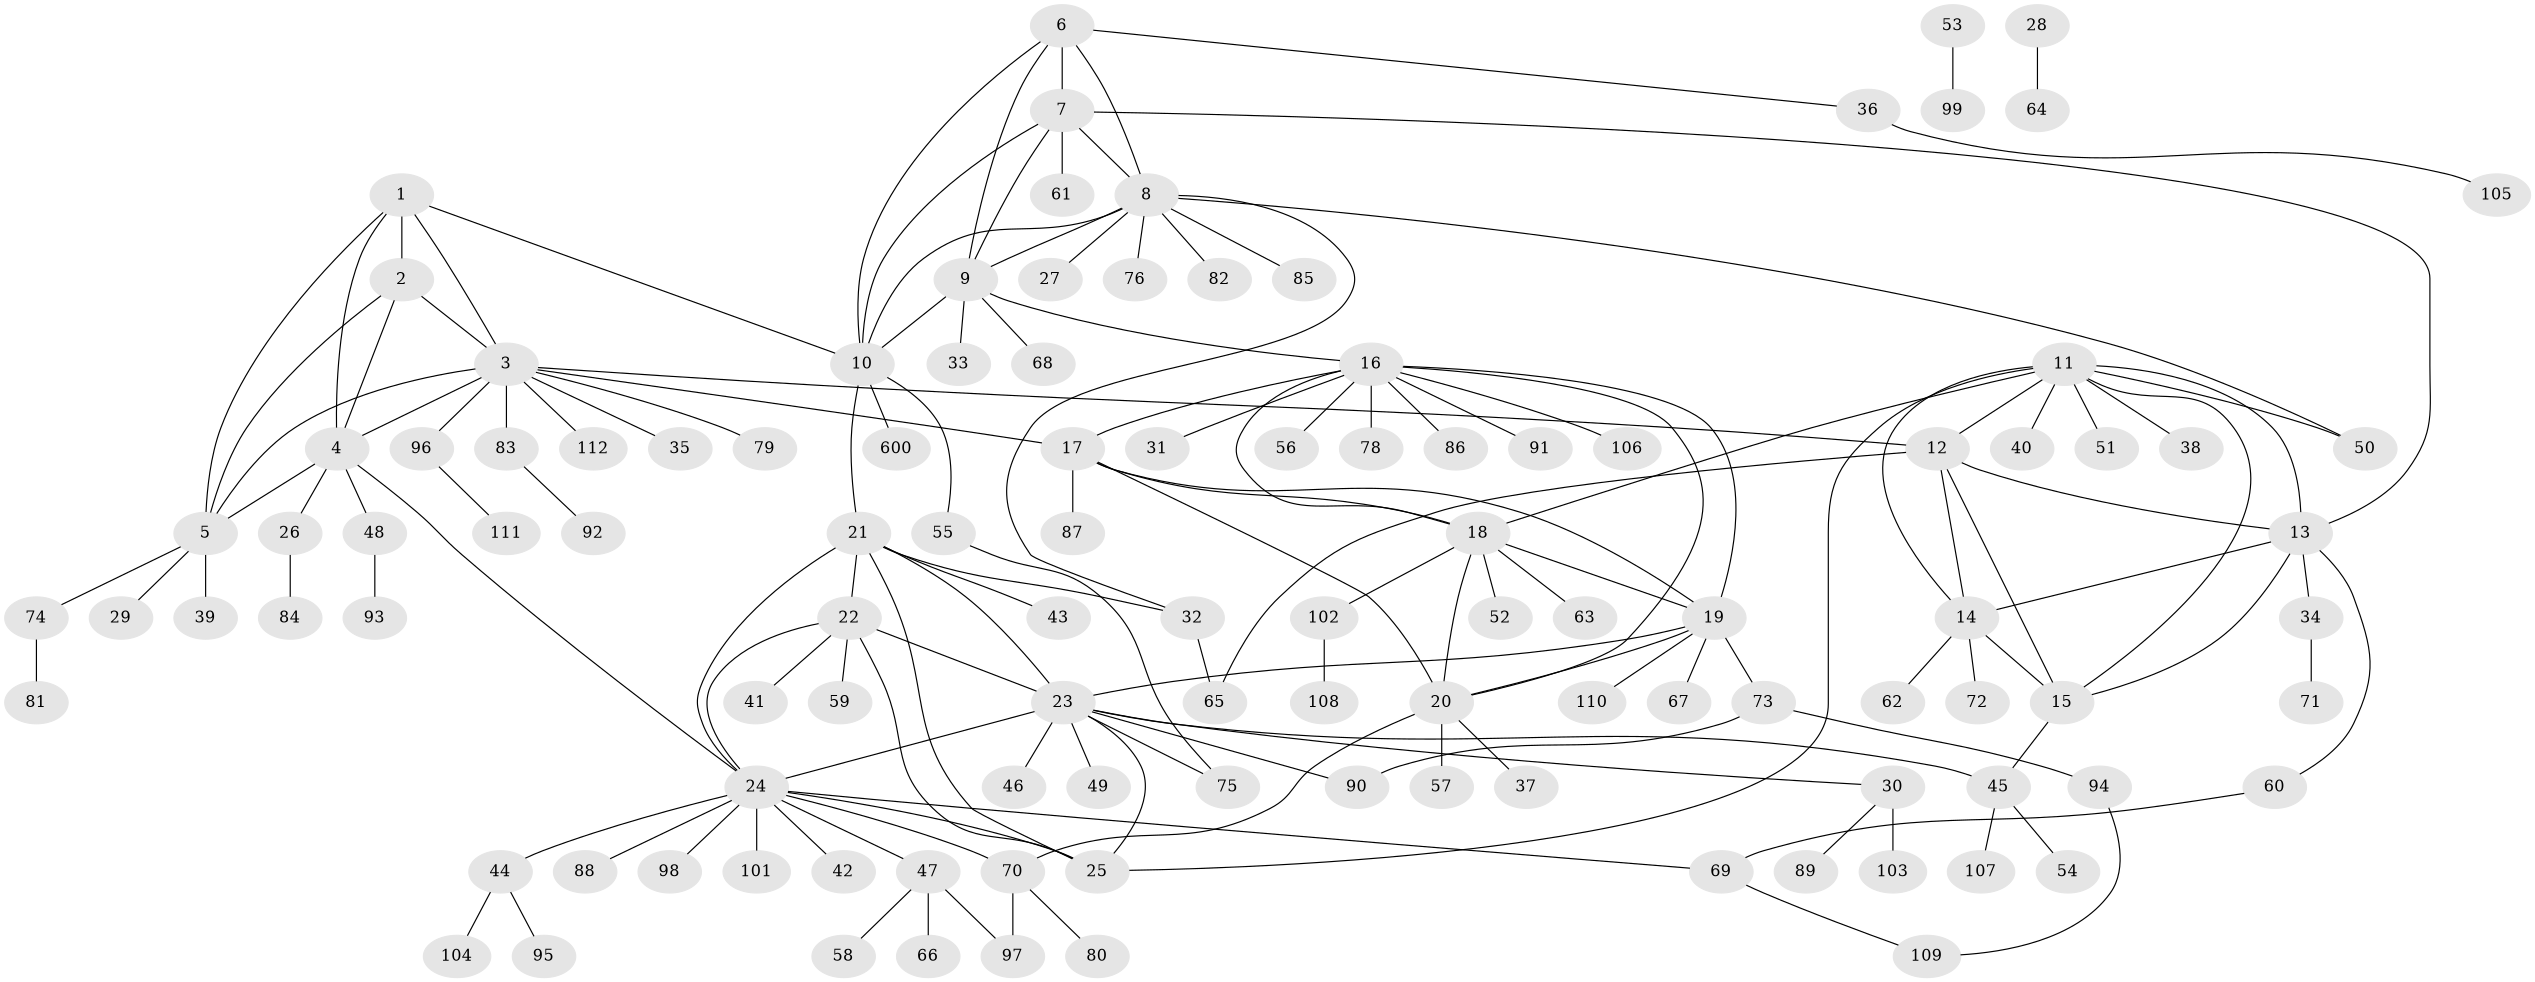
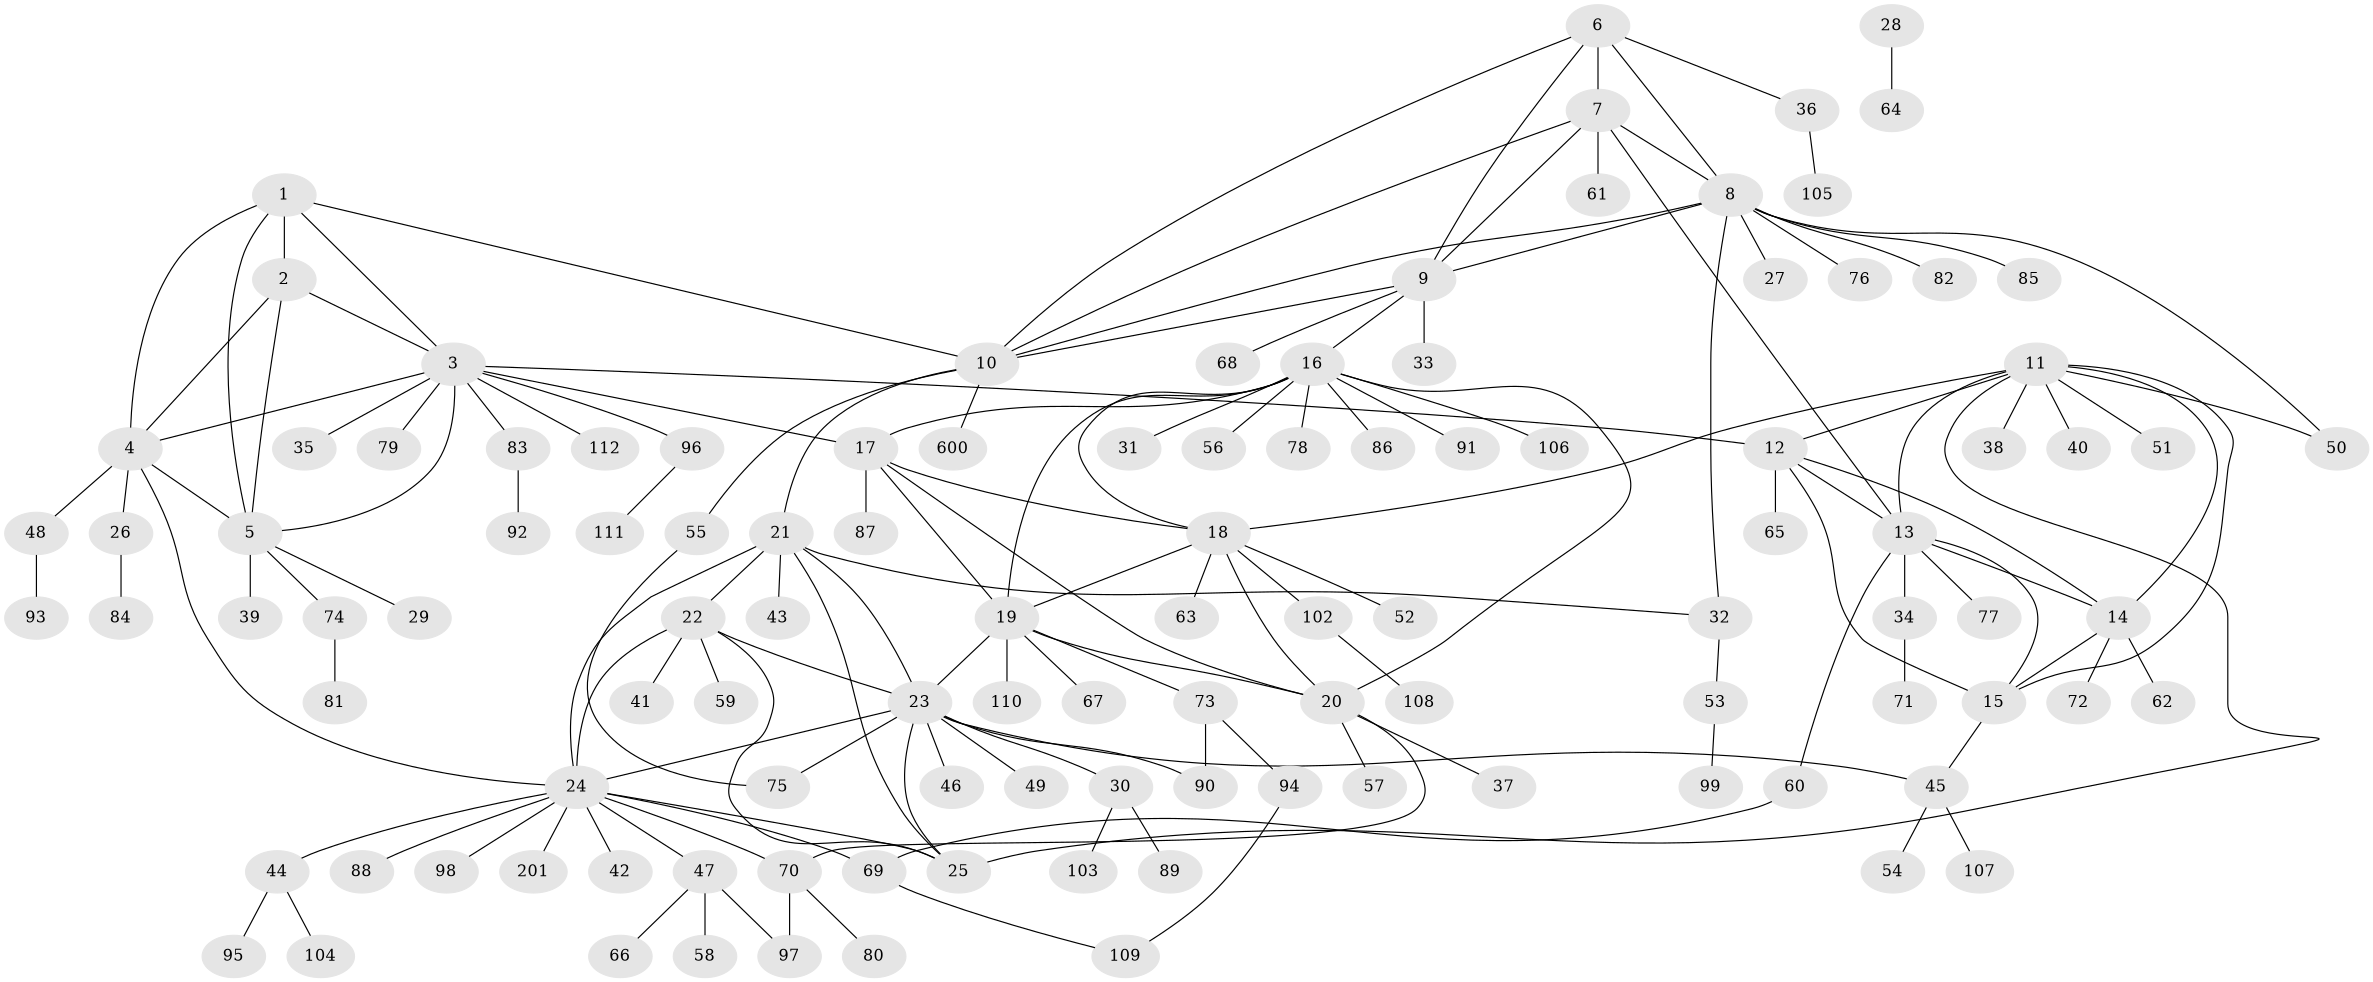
node "77": added
edge "32" -- "65": now "32" -- "53"
node "101": label "101" -> "201"
